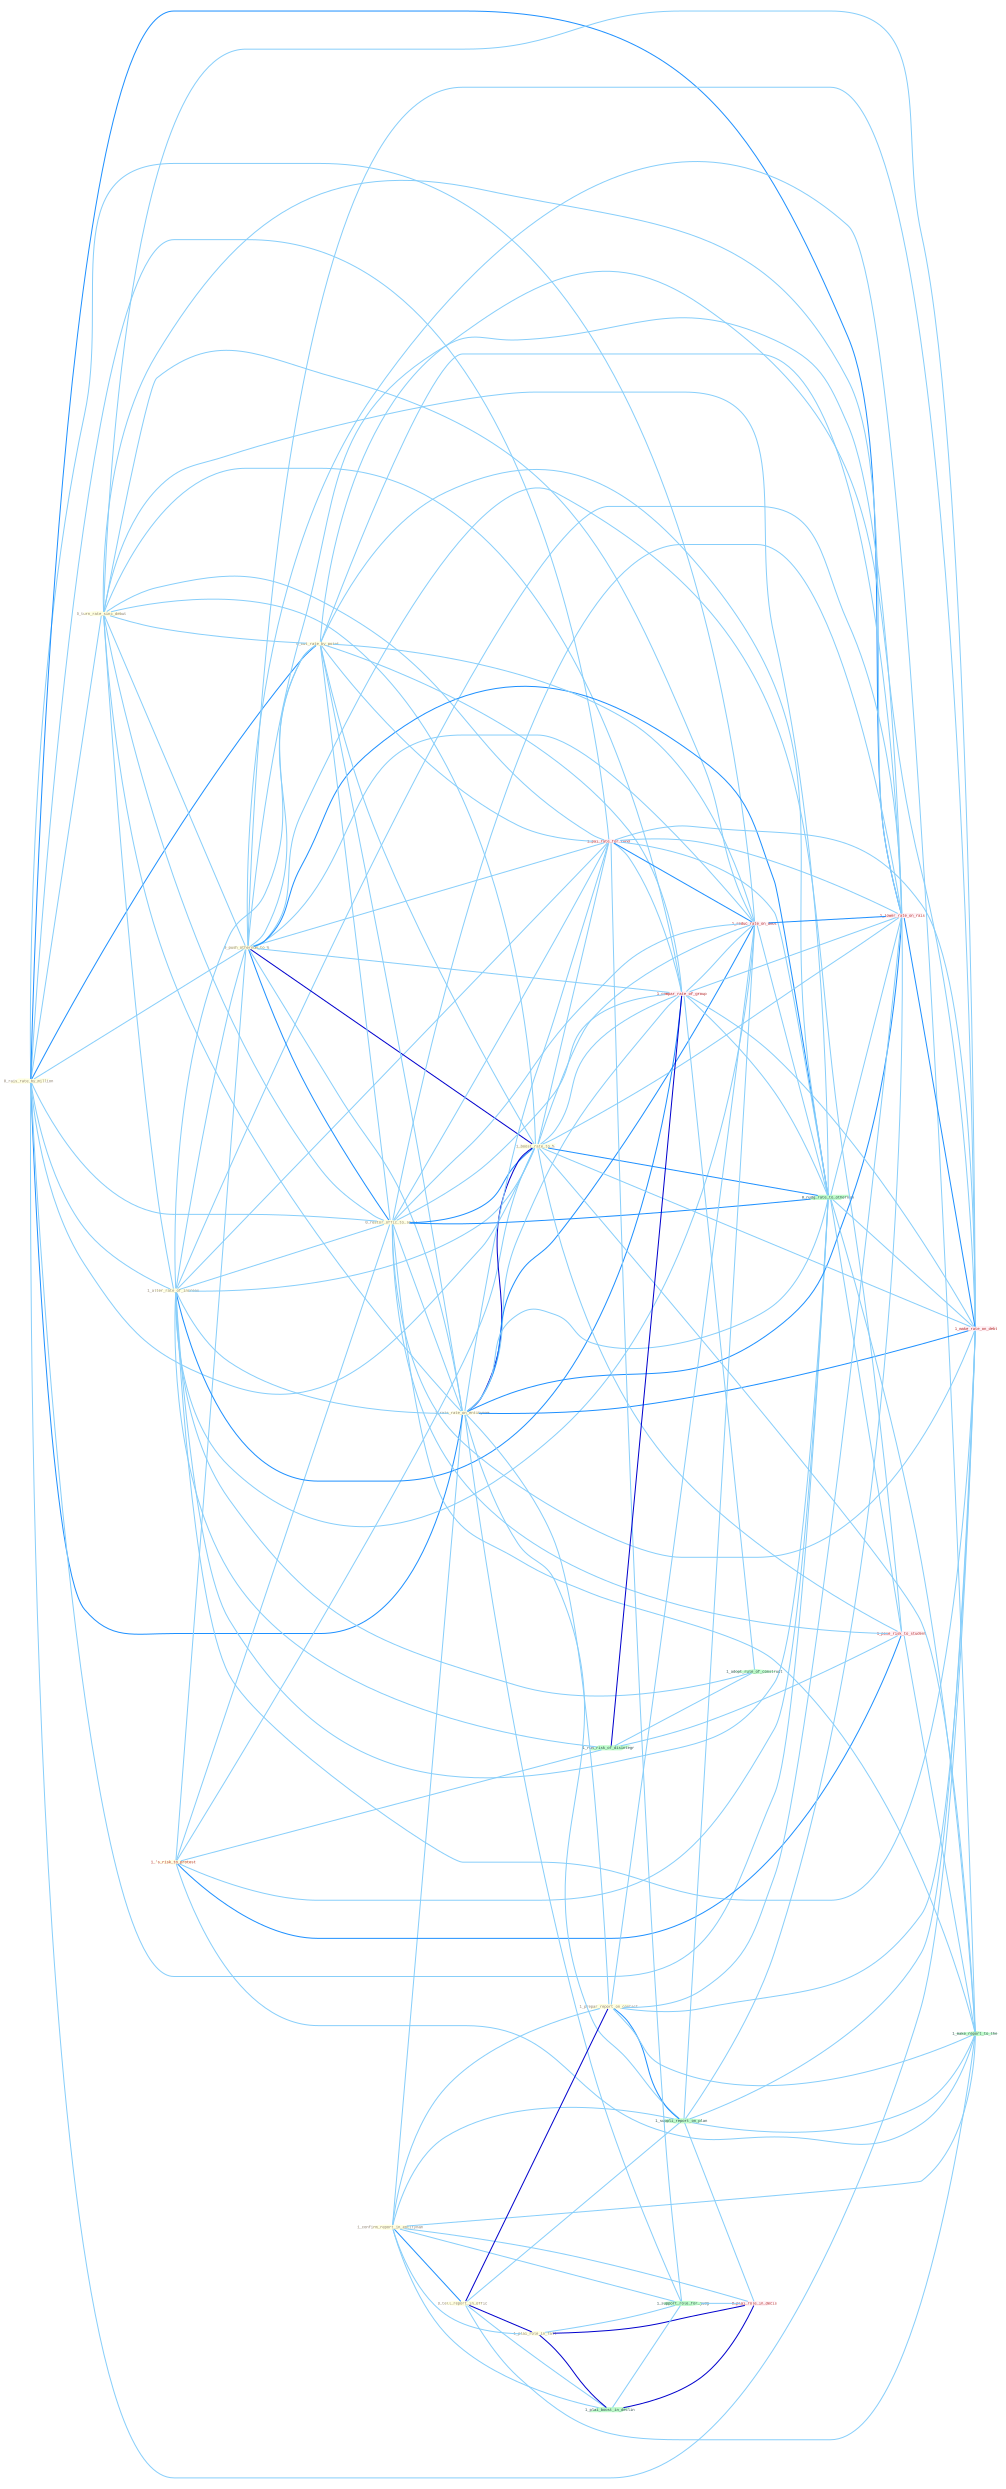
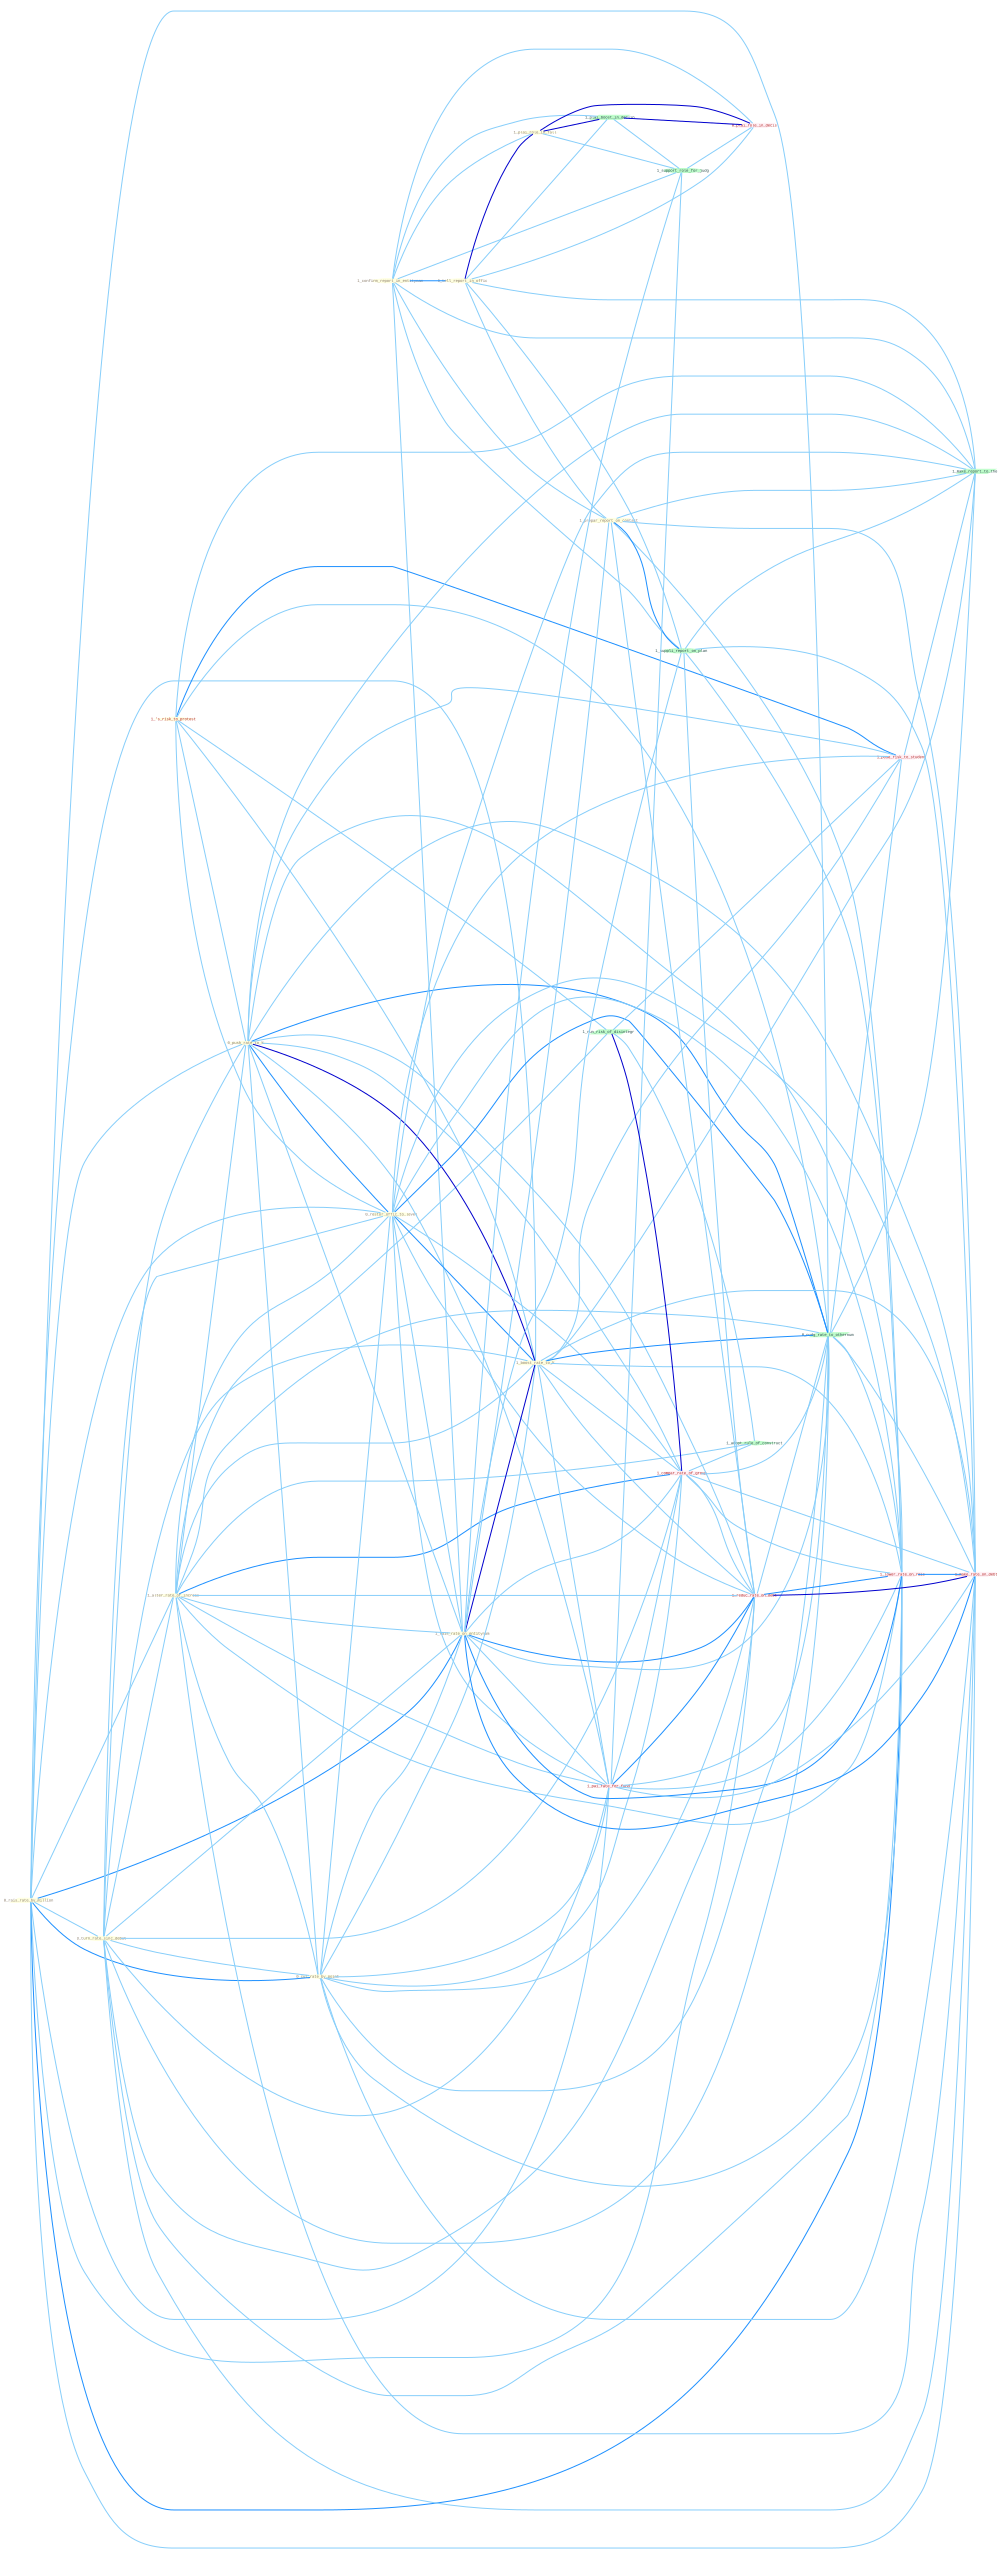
node "0_push_othernum_to_%": label "0_push_othernum_to_%" -> "0_push_rate_to_%"
edge "1_make_rate_on_debt" -- "1_reduc_rate_on_debt": added
node "1_make_report_to_the": shape diamond -> parallelogram
edge "1_prepar_report_on_contact" -- "0_tell_report_in_offic": color #0000cd -> #87cefa
edge "1_suppli_report_on_plan" -- "0_plai_role_in_decis": now "0_tell_report_in_offic" -- "0_plai_role_in_decis"
